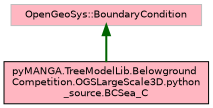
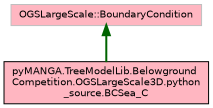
node "OpenGeoSys::BoundaryCondition": label "OpenGeoSys::BoundaryCondition" -> "OGSLargeScale::BoundaryCondition"
